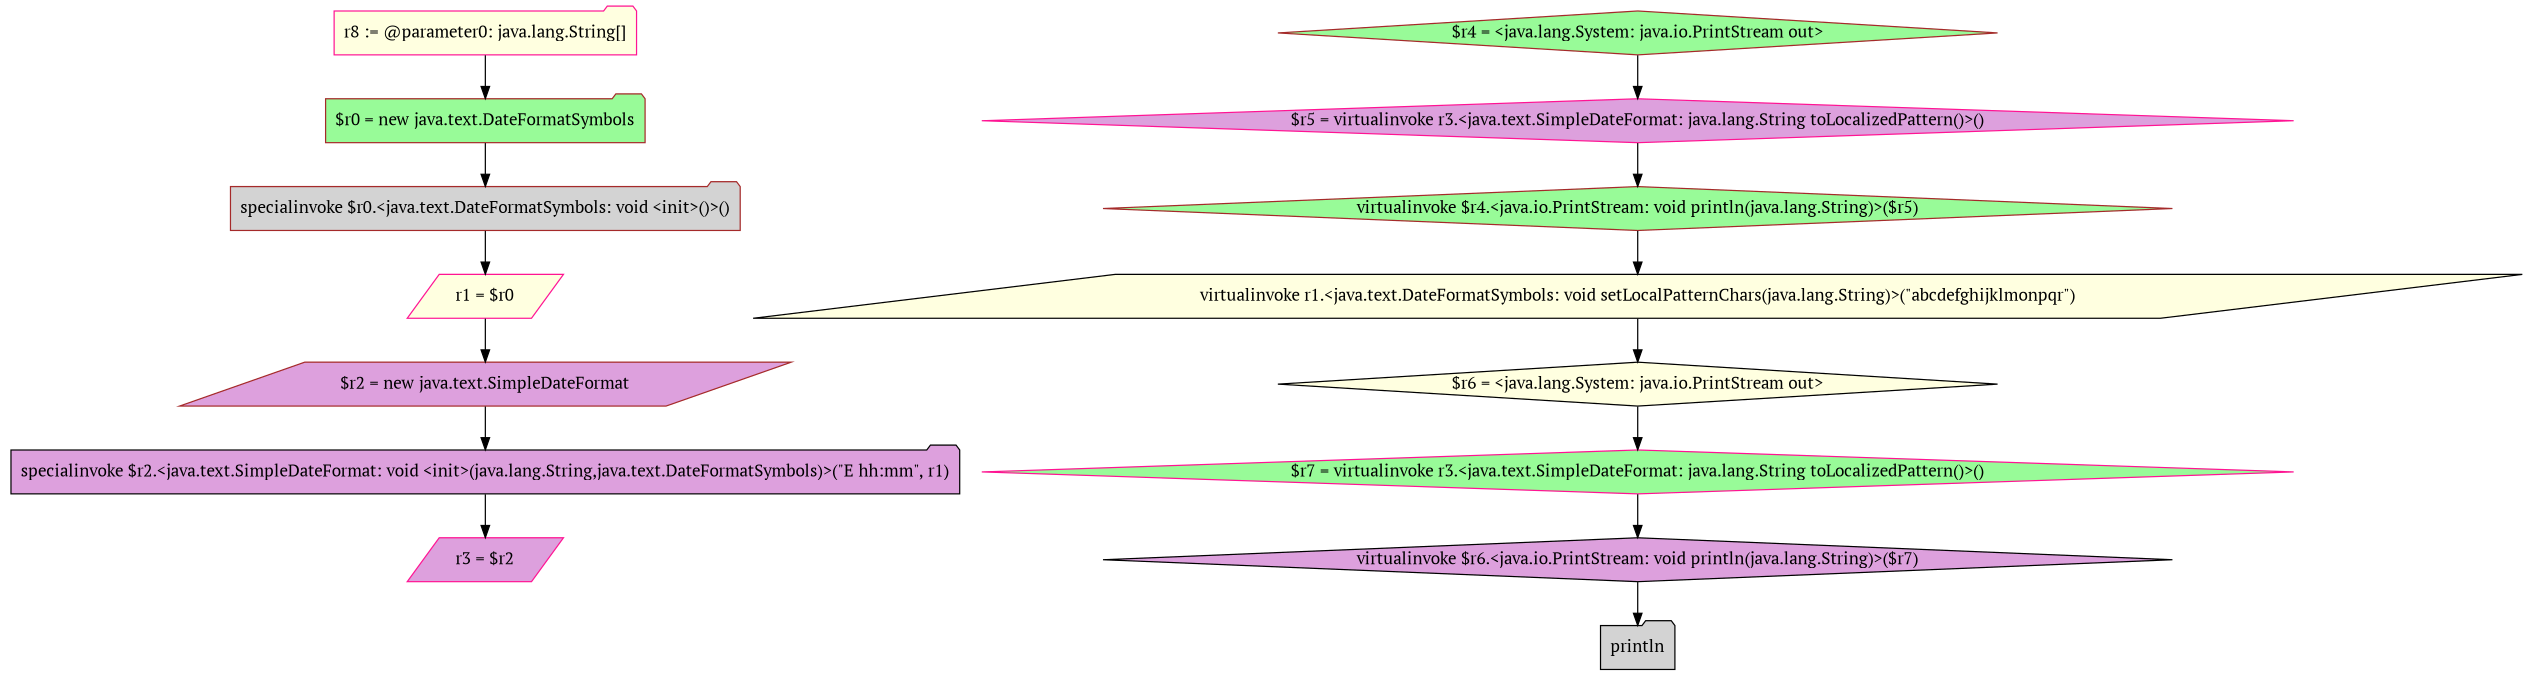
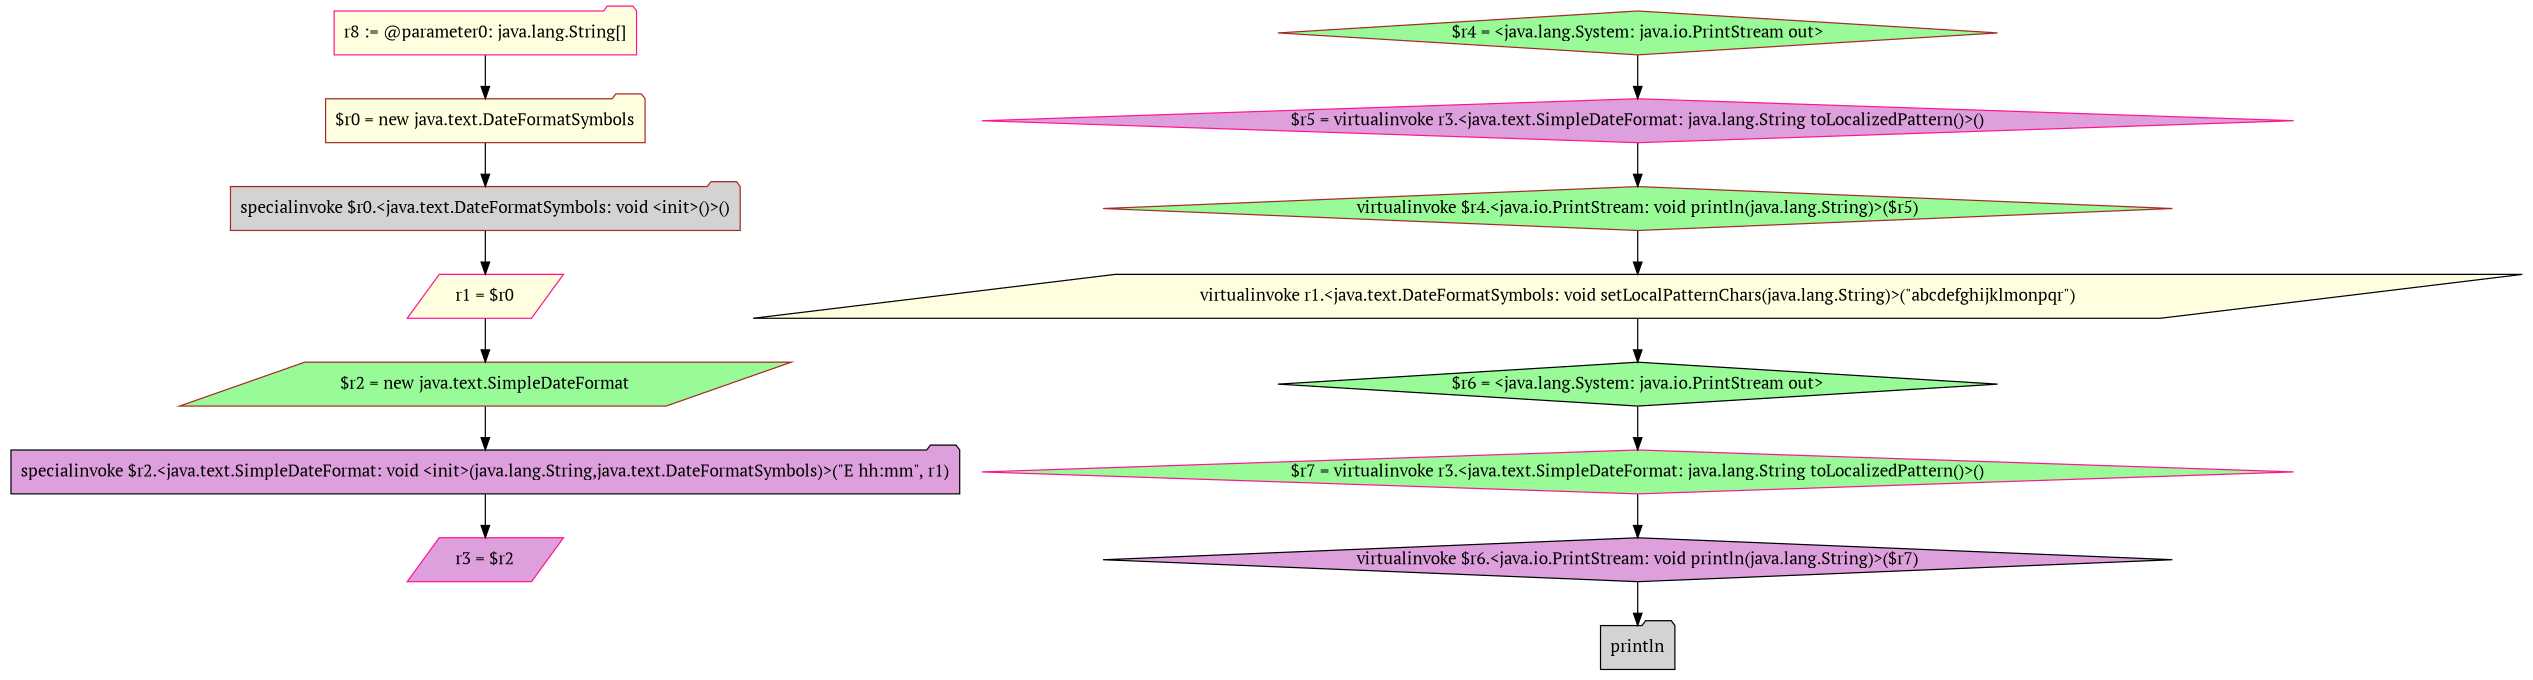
node "$r0 = new java.text.DateFormatSymbols": fillcolor palegreen -> lightyellow
node "$r2 = new java.text.SimpleDateFormat": fillcolor plum -> palegreen
node "$r6 = <java.lang.System: java.io.PrintStream out>": fillcolor lightyellow -> palegreen
